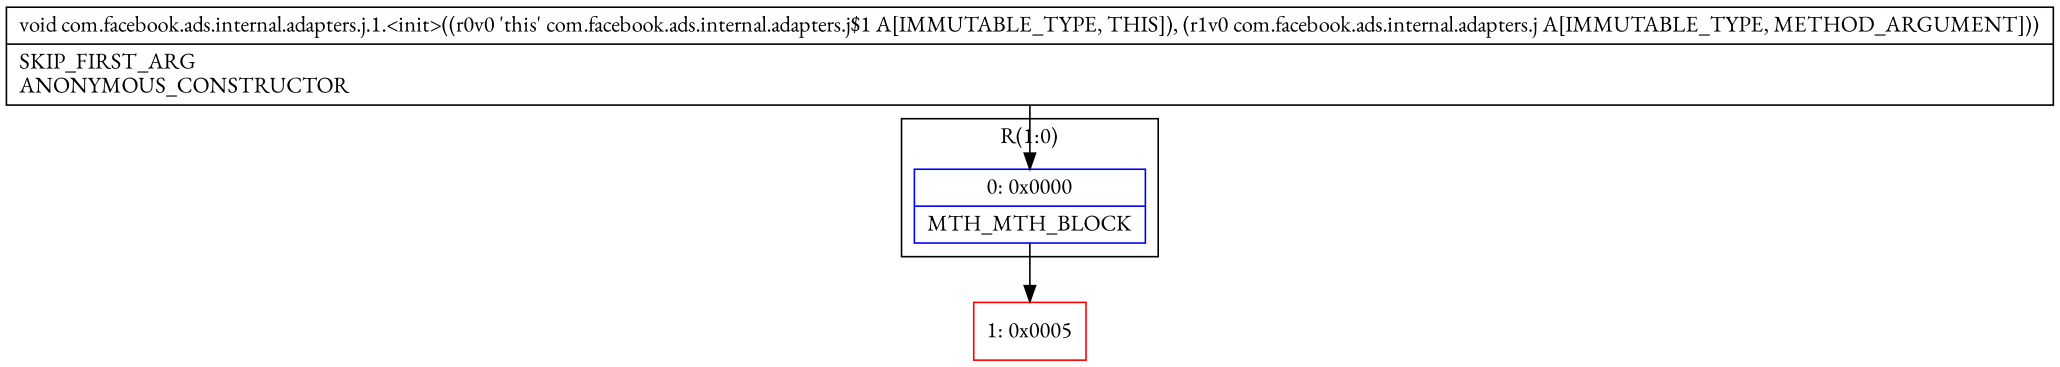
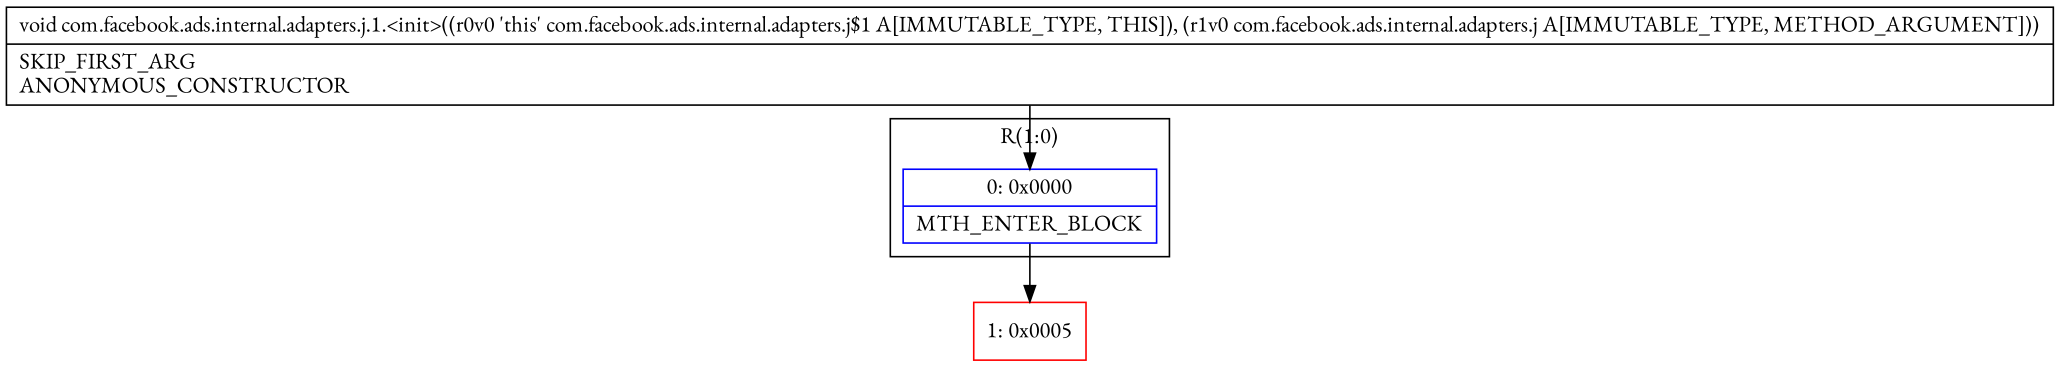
node "0: 0x0000": text "MTH_MTH_BLOCK" -> "MTH_ENTER_BLOCK"
